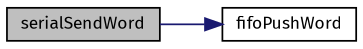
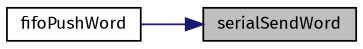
edge "serialSendWord" -> "fifoPushWord": reversed
